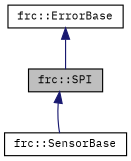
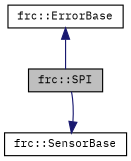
edge "frc::SensorBase" -> "frc::SPI": reversed
